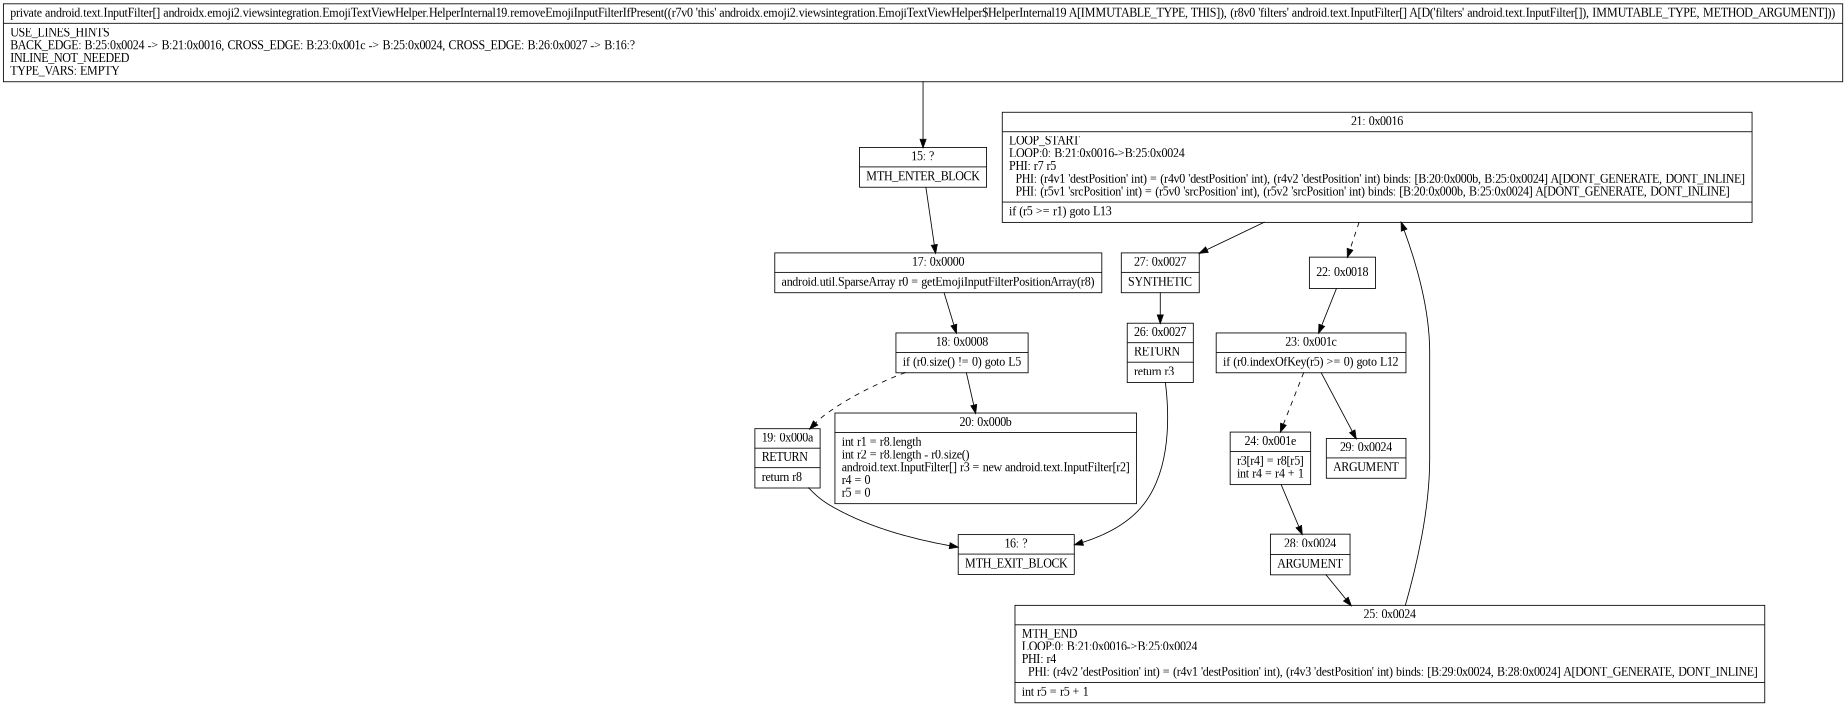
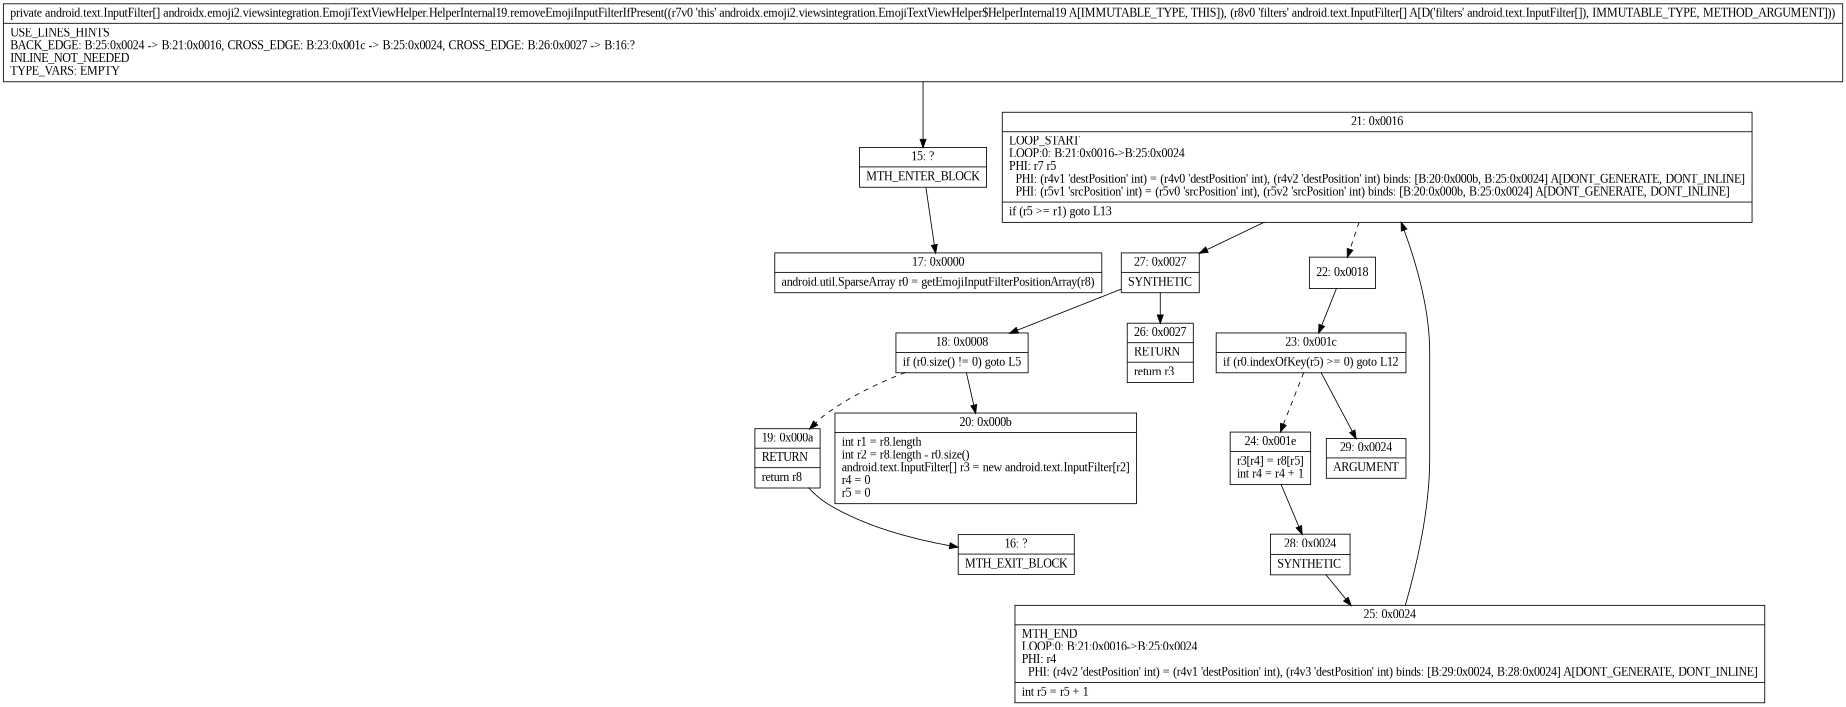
edge "17: 0x0000" -> "18: 0x0008": now "27: 0x0027" -> "18: 0x0008"
edge "26: 0x0027" -> "16: ?": removed
node "28: 0x0024": text "ARGUMENT" -> "SYNTHETIC"
